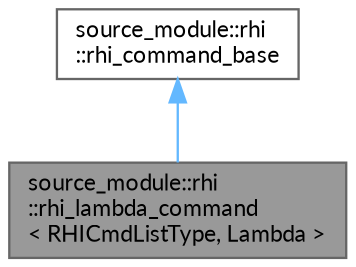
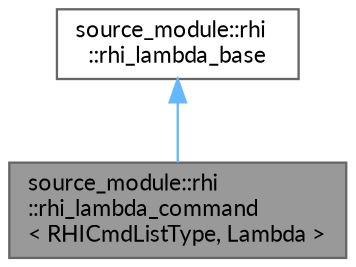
node "source_module::rhi ::rhi_command_base": label "source_module::rhi ::rhi_command_base" -> "source_module::rhi ::rhi_lambda_base"
